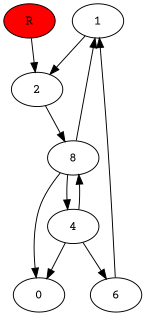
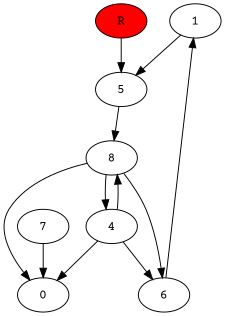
node "2": label "2" -> "5"
edge "8" -> "1": now "8" -> "6"
node "7": added
